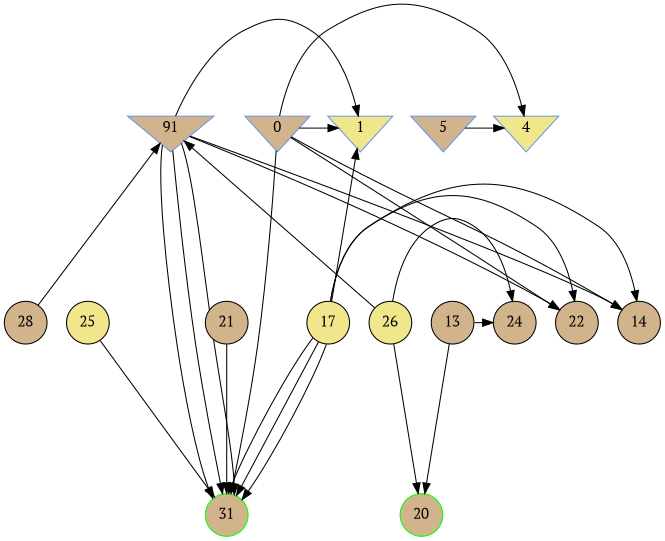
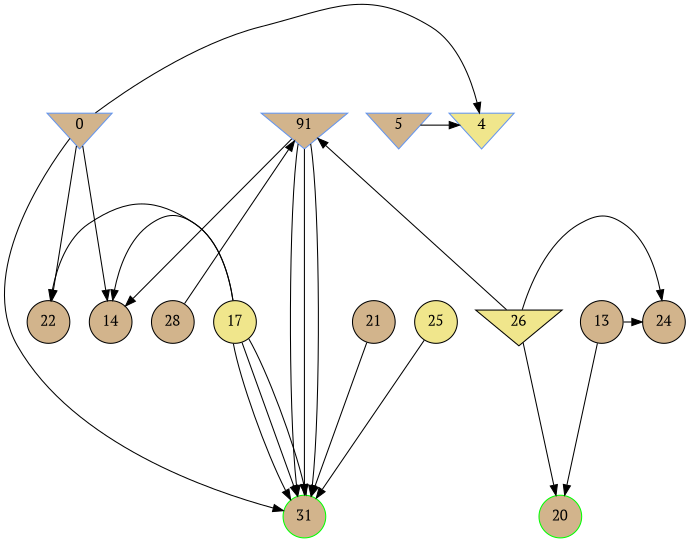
node "1": removed
edge "91" -> "22": removed
node "26": shape circle -> invtriangle
